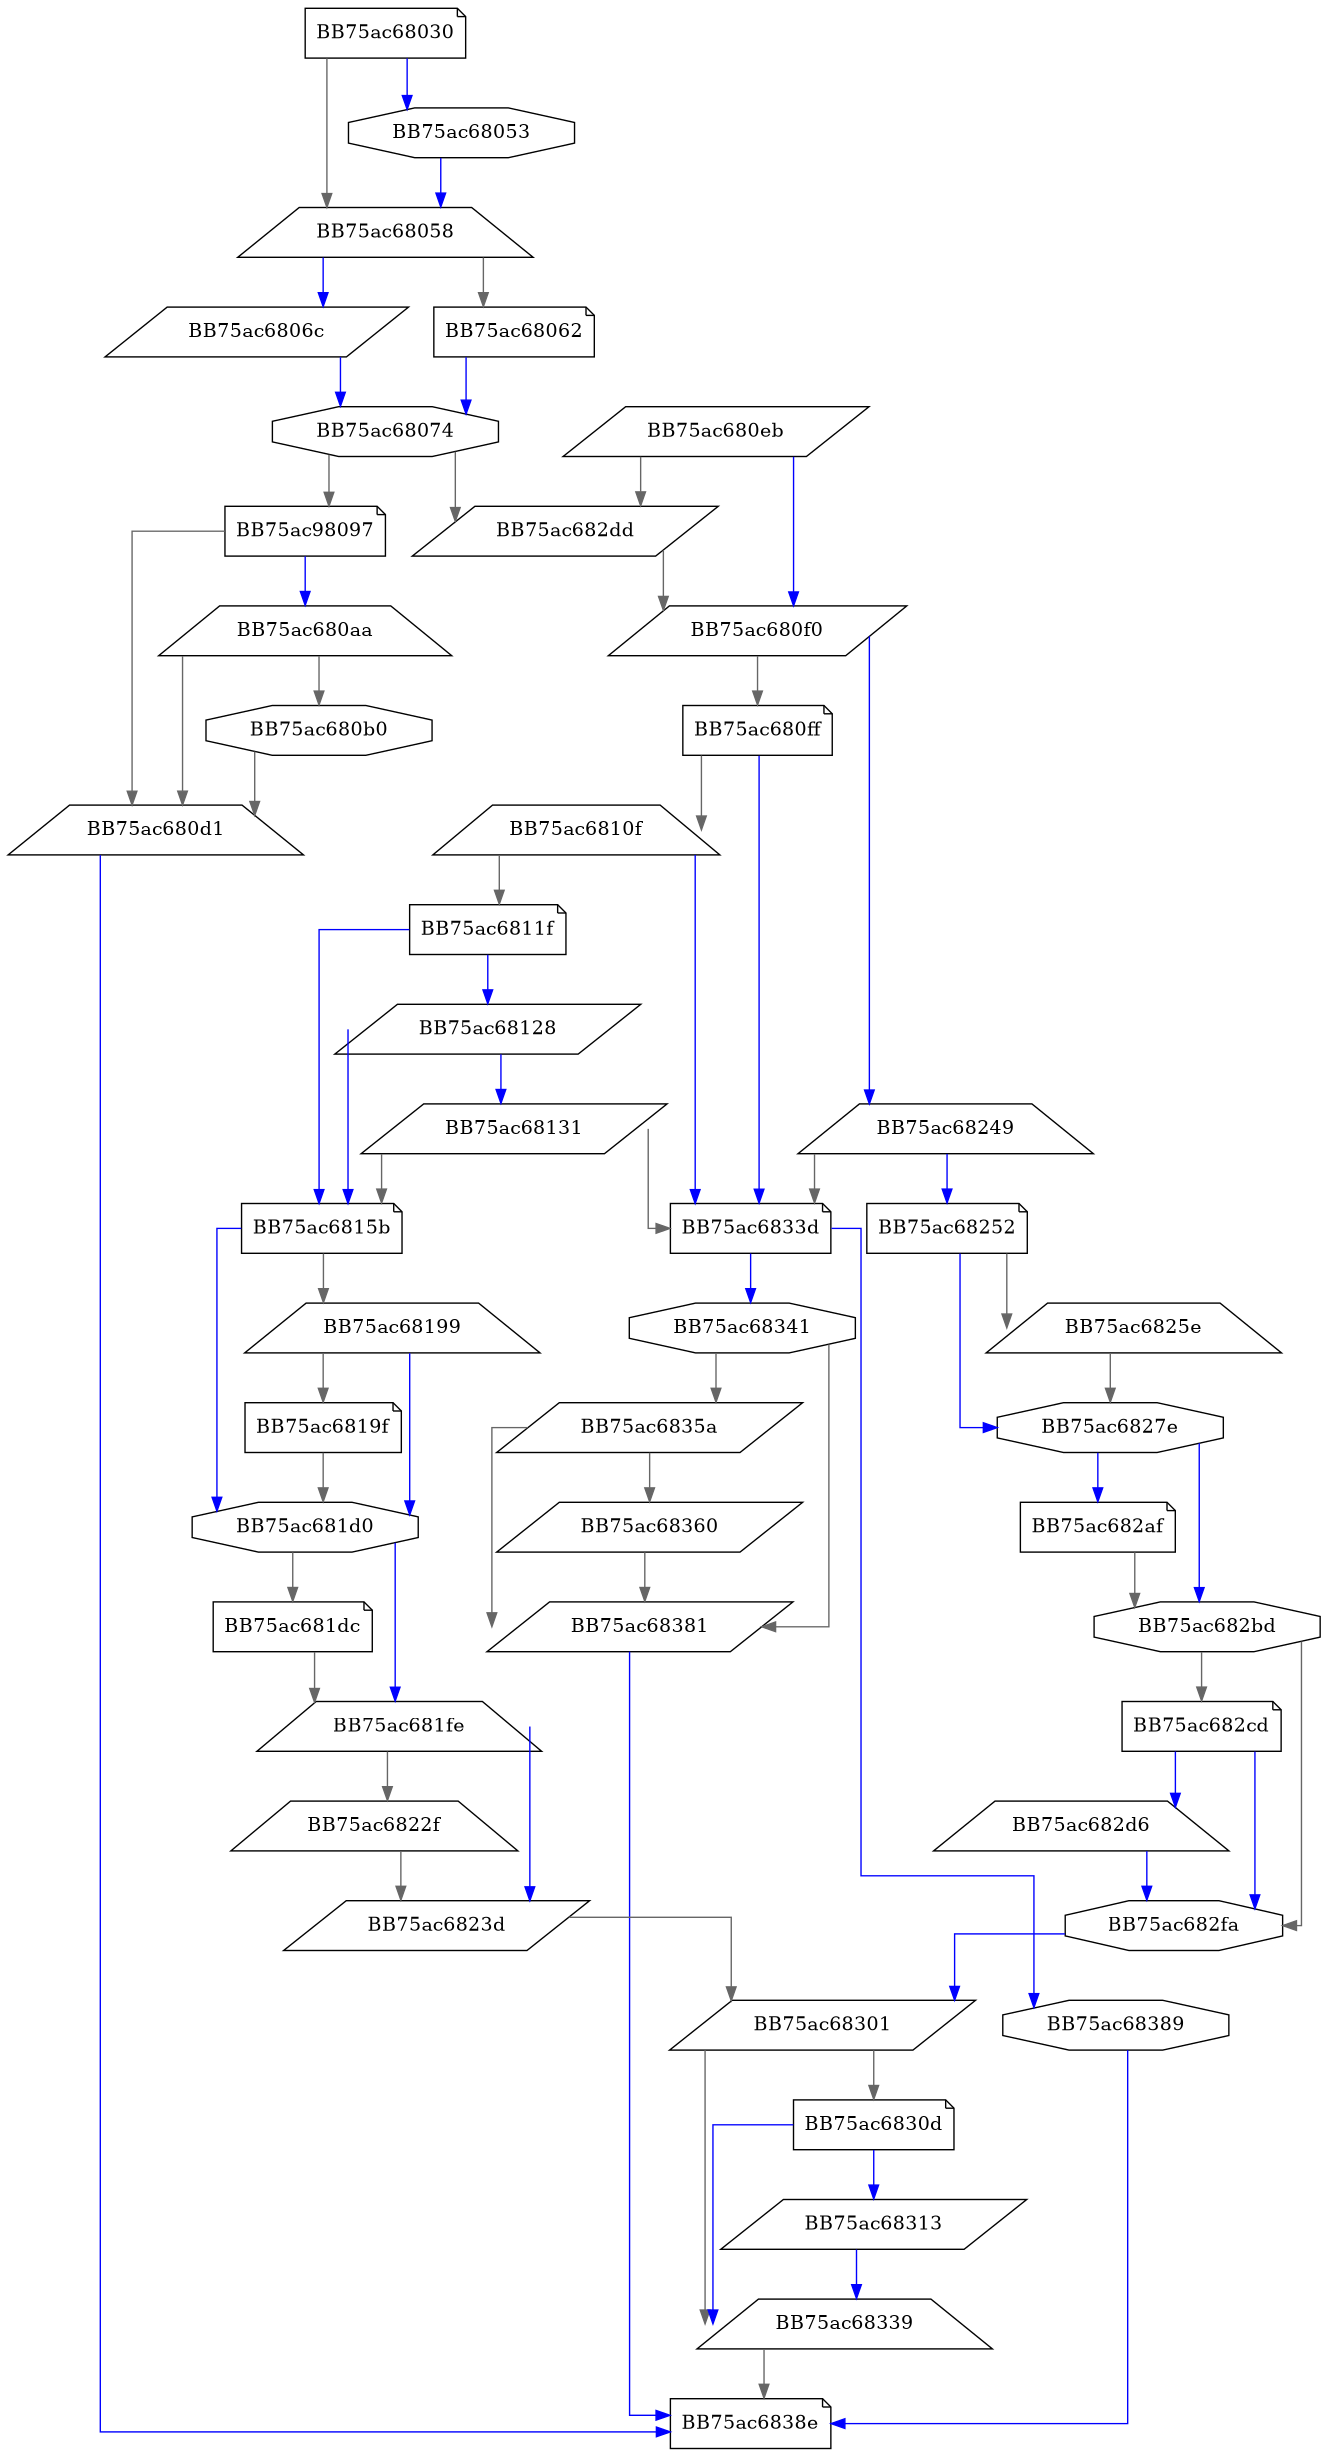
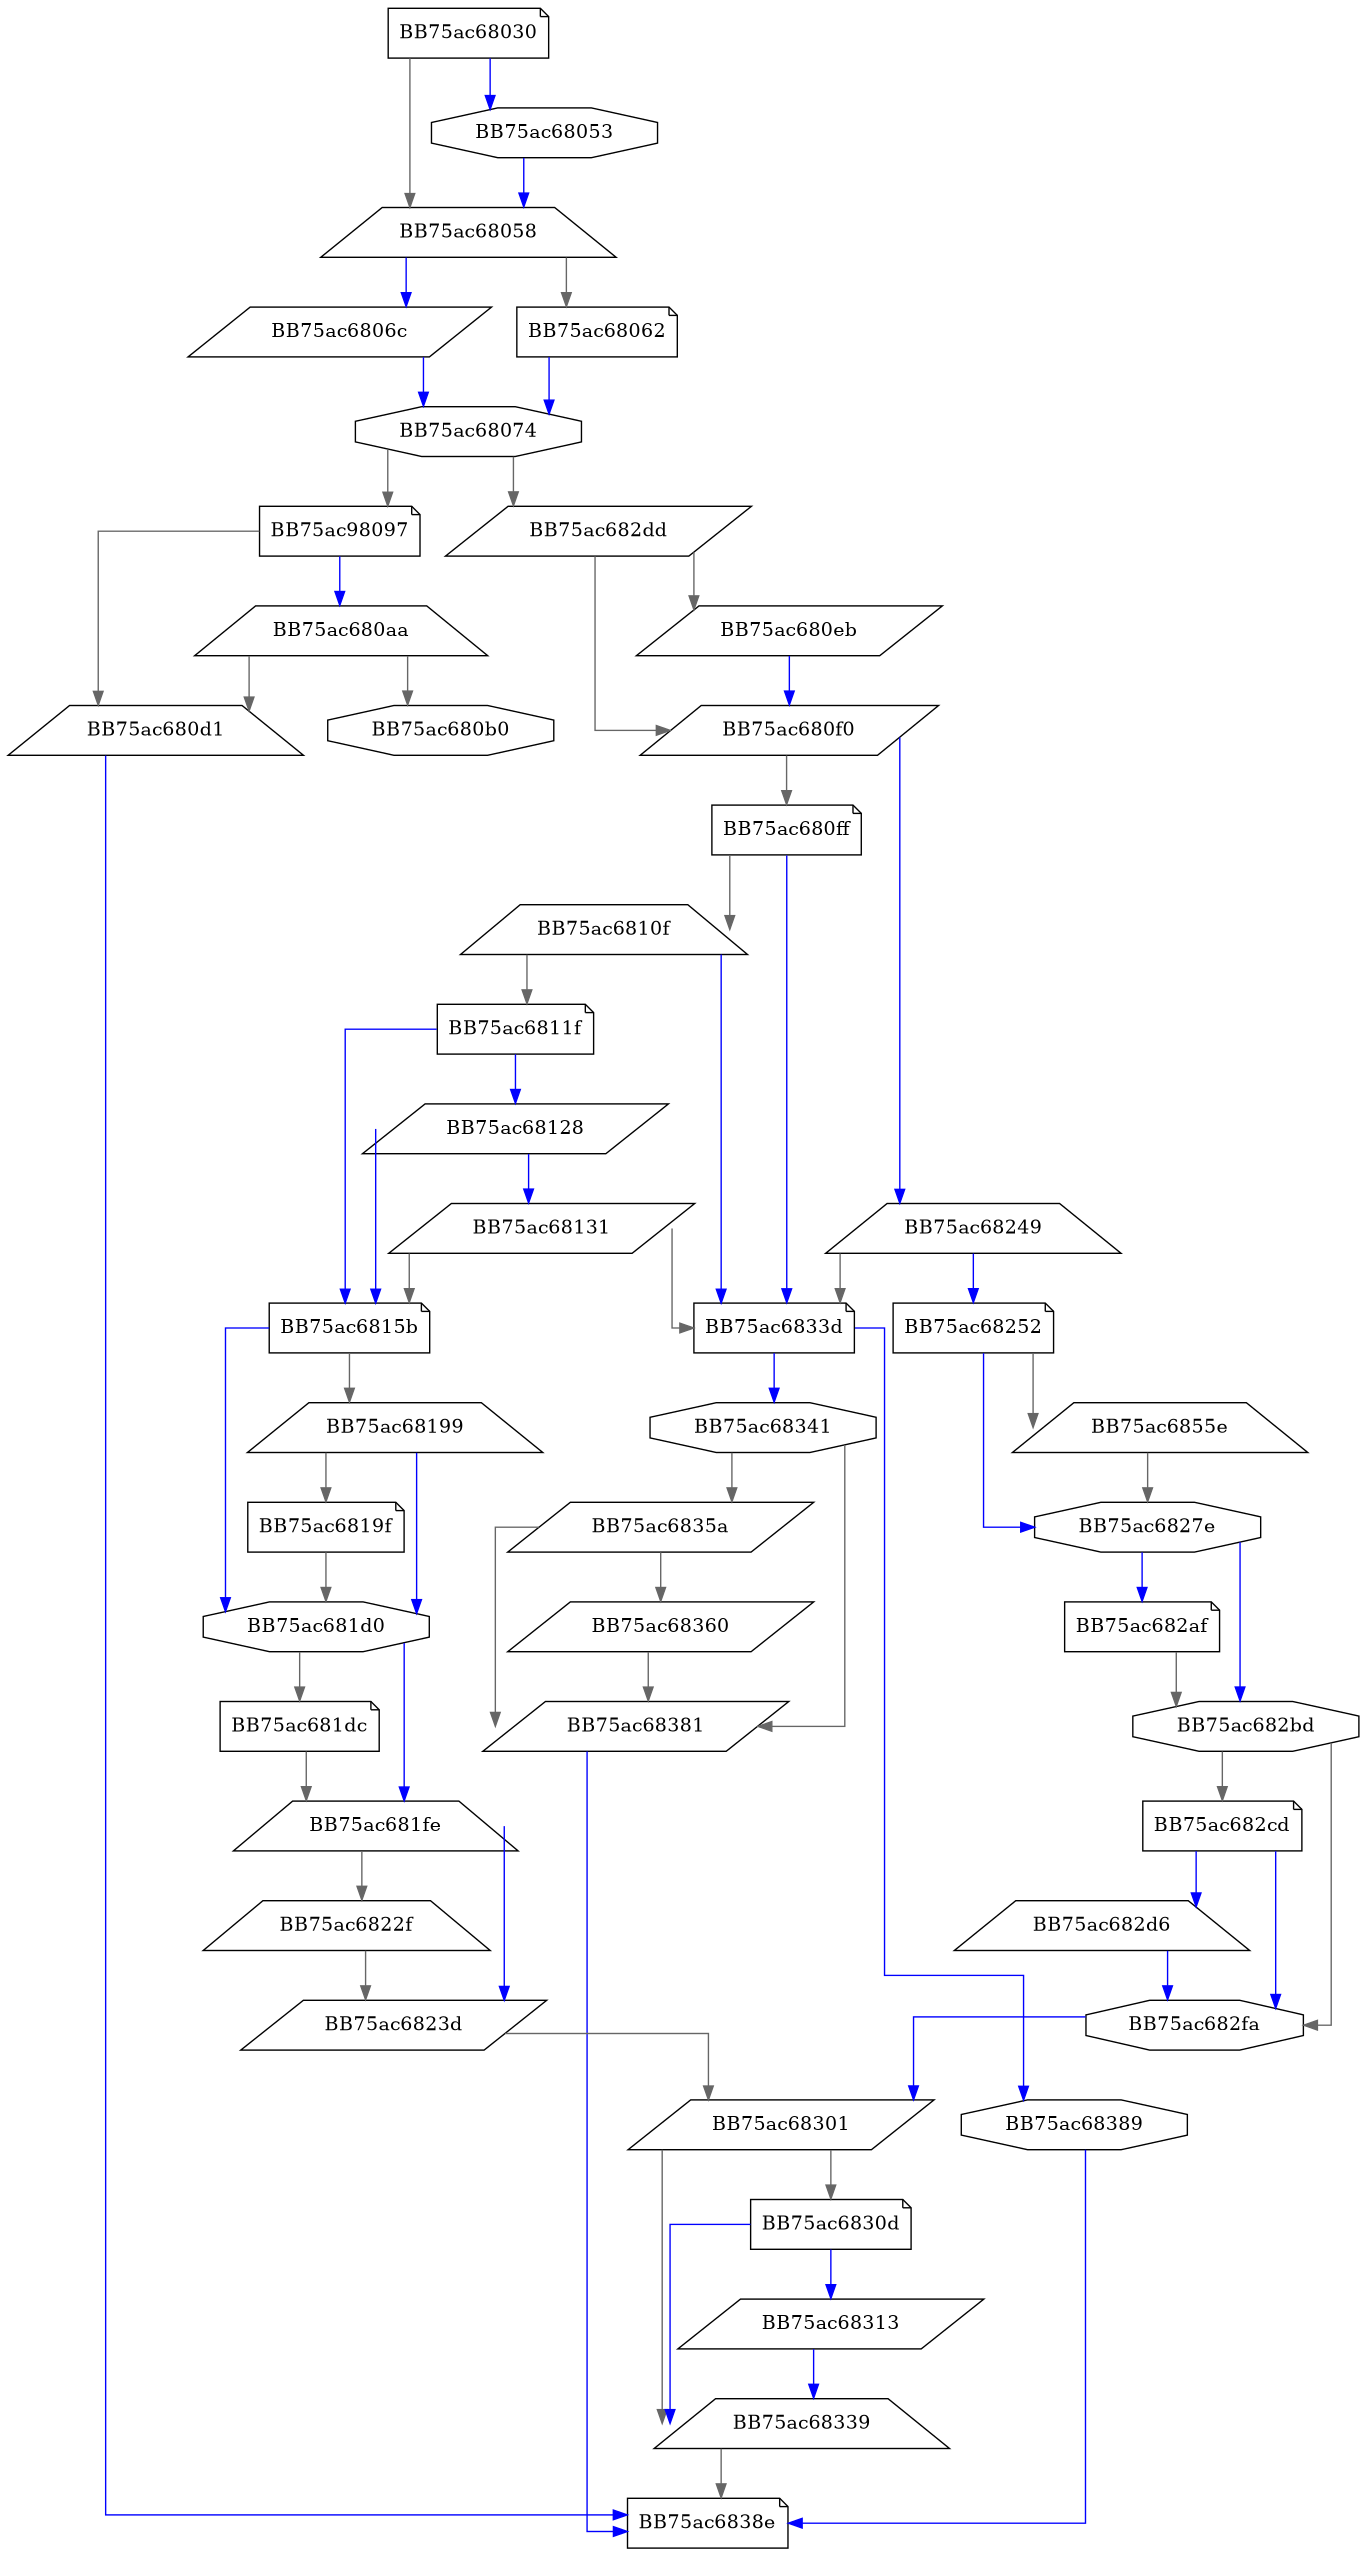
edge "BB75ac680eb" -> "BB75ac682dd": reversed
edge "BB75ac680b0" -> "BB75ac680d1": removed
node "BB75ac6825e": label "BB75ac6825e" -> "BB75ac6855e"
